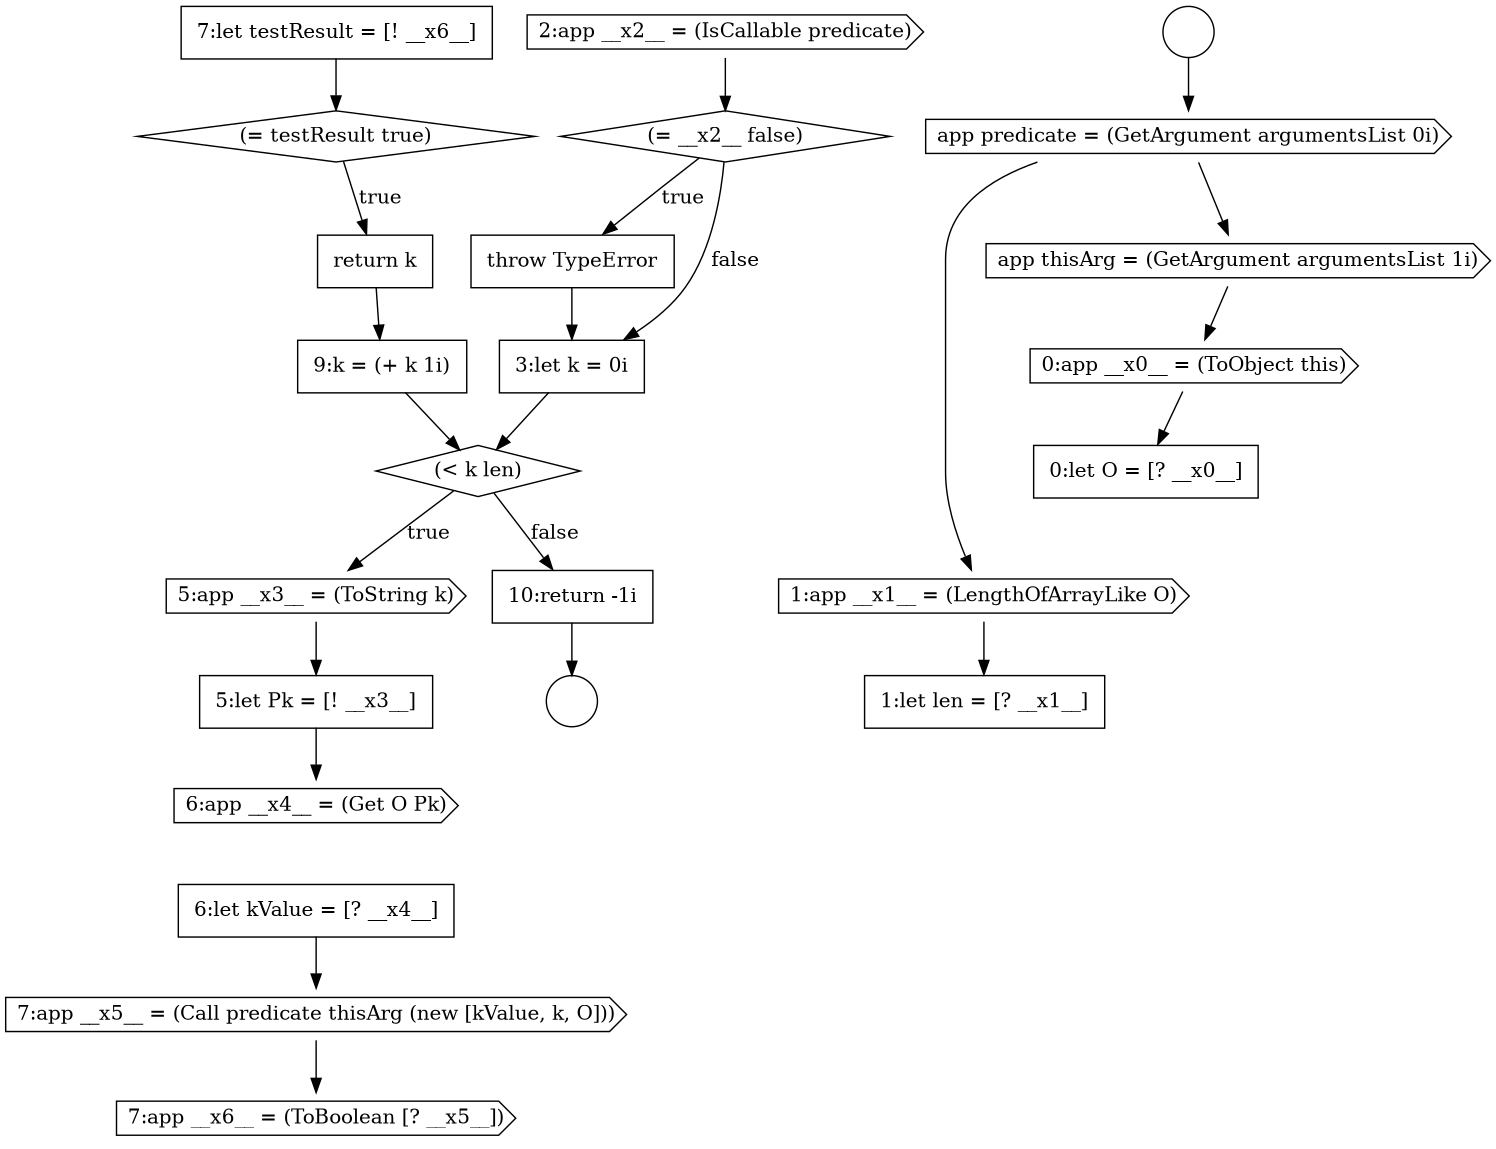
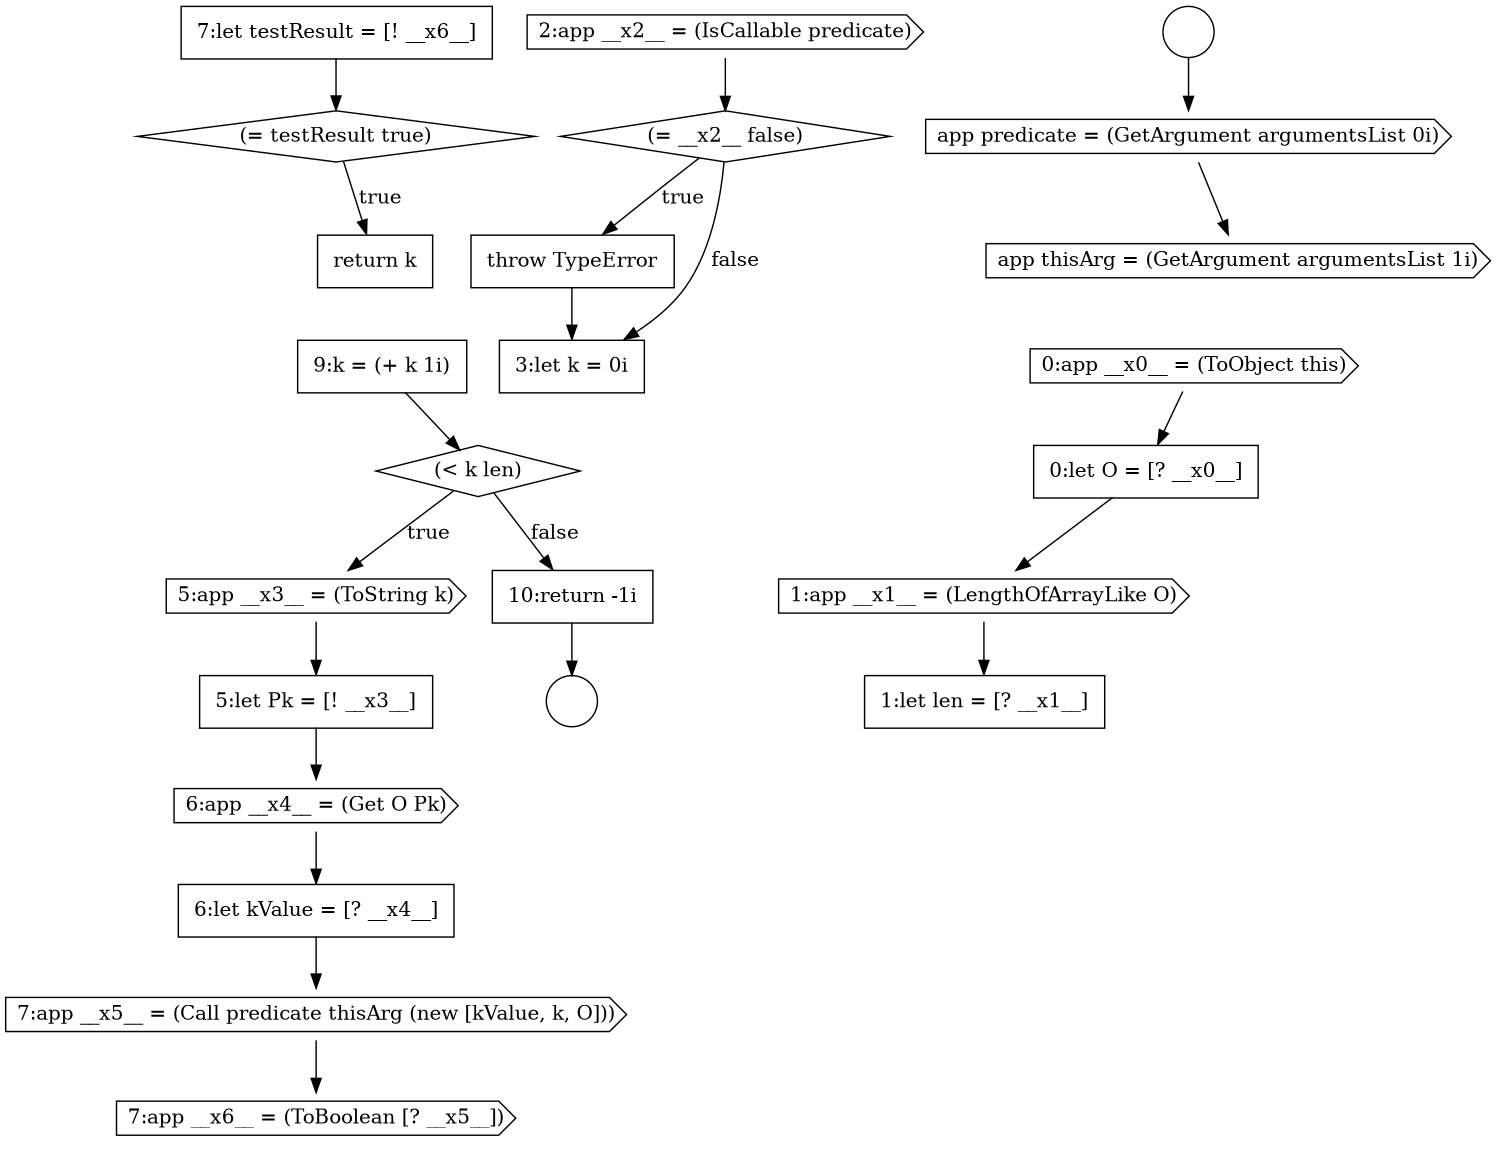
edge "return k" -> "9:k = (+ k 1i)": removed
edge "app thisArg = (GetArgument argumentsList 1i)" -> "0:app __x0__ = (ToObject this)": removed
edge "app predicate = (GetArgument argumentsList 0i)" -> "1:app __x1__ = (LengthOfArrayLike O)": now "0:let O = [? __x0__]" -> "1:app __x1__ = (LengthOfArrayLike O)"
edge "3:let k = 0i" -> "(< k len)": removed
edge "6:app __x4__ = (Get O Pk)" -> "6:let kValue = [? __x4__]": added
